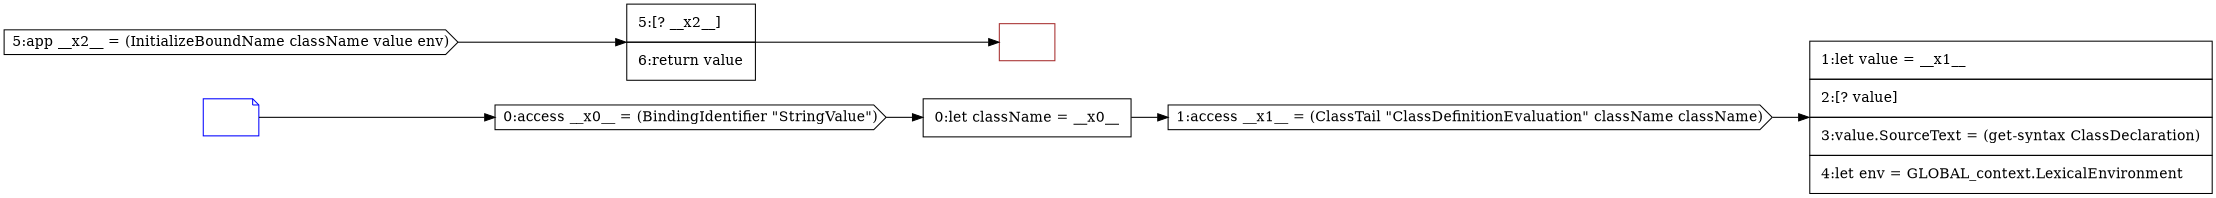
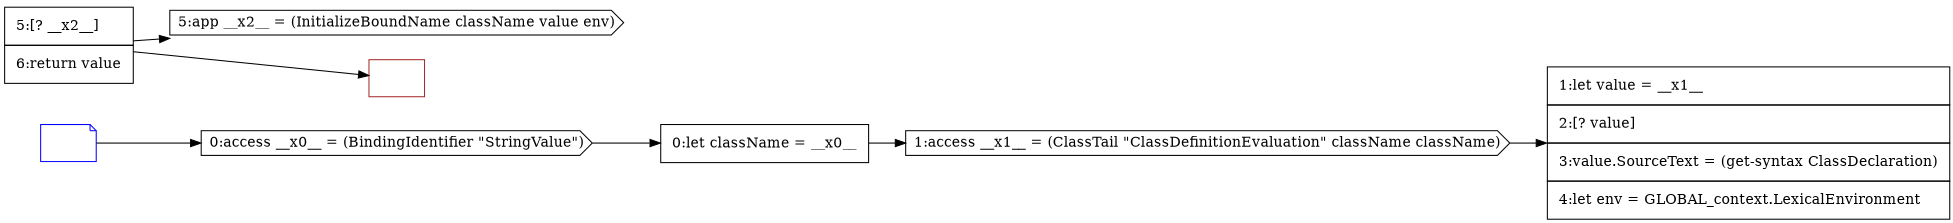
edge "5:app __x2__ = (InitializeBoundName className value env)" -> "5:[? __x2__]": reversed
